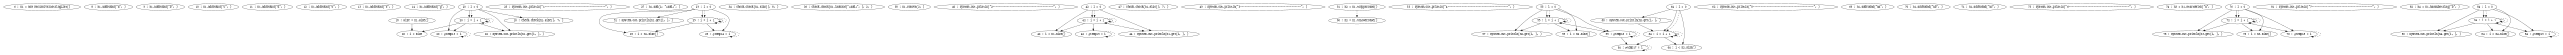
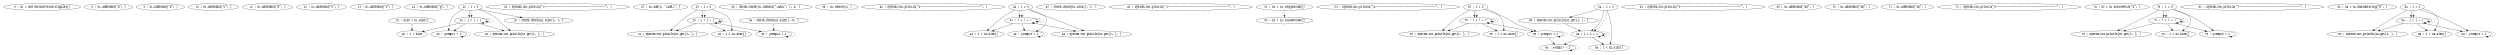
edge "29 : i = 0" -> "29 : @temp14 = i": now "34 : Check.check(n1.size(), 8, )" -> "29 : @temp14 = i"
edge "42 : i = 0" -> "42 : @temp15 = i": added
edge "29 : i = i + 1" -> "31 : System.out.println(n1.get(i, ), )": added
